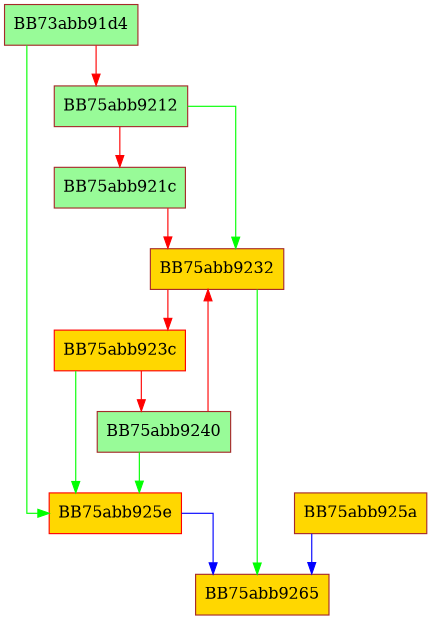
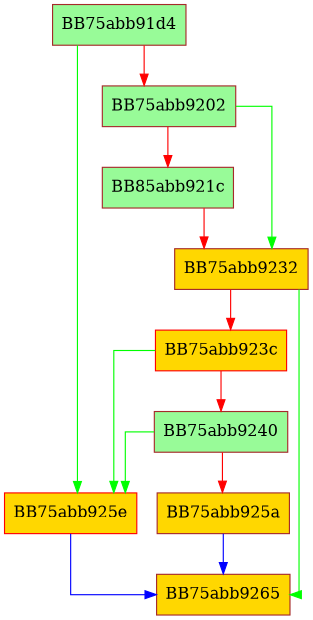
node "BB73abb91d4": label "BB73abb91d4" -> "BB75abb91d4"
node "BB75abb9212": label "BB75abb9212" -> "BB75abb9202"
node "BB75abb921c": label "BB75abb921c" -> "BB85abb921c"
edge "BB75abb9240" -> "BB75abb9232": now "BB75abb9240" -> "BB75abb925a"
